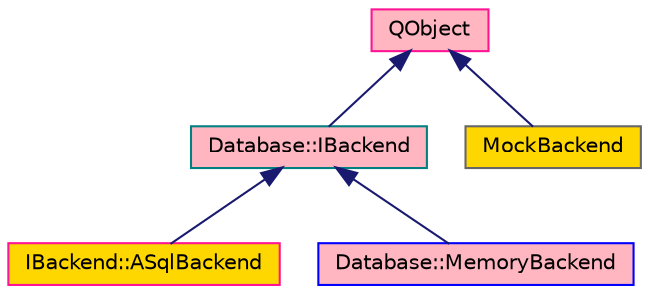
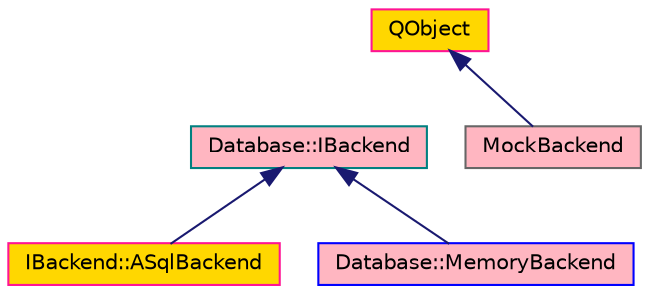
node "QObject": fillcolor lightpink -> gold
edge "Database::IBackend" -> "QObject": removed
node "MockBackend": fillcolor gold -> lightpink
